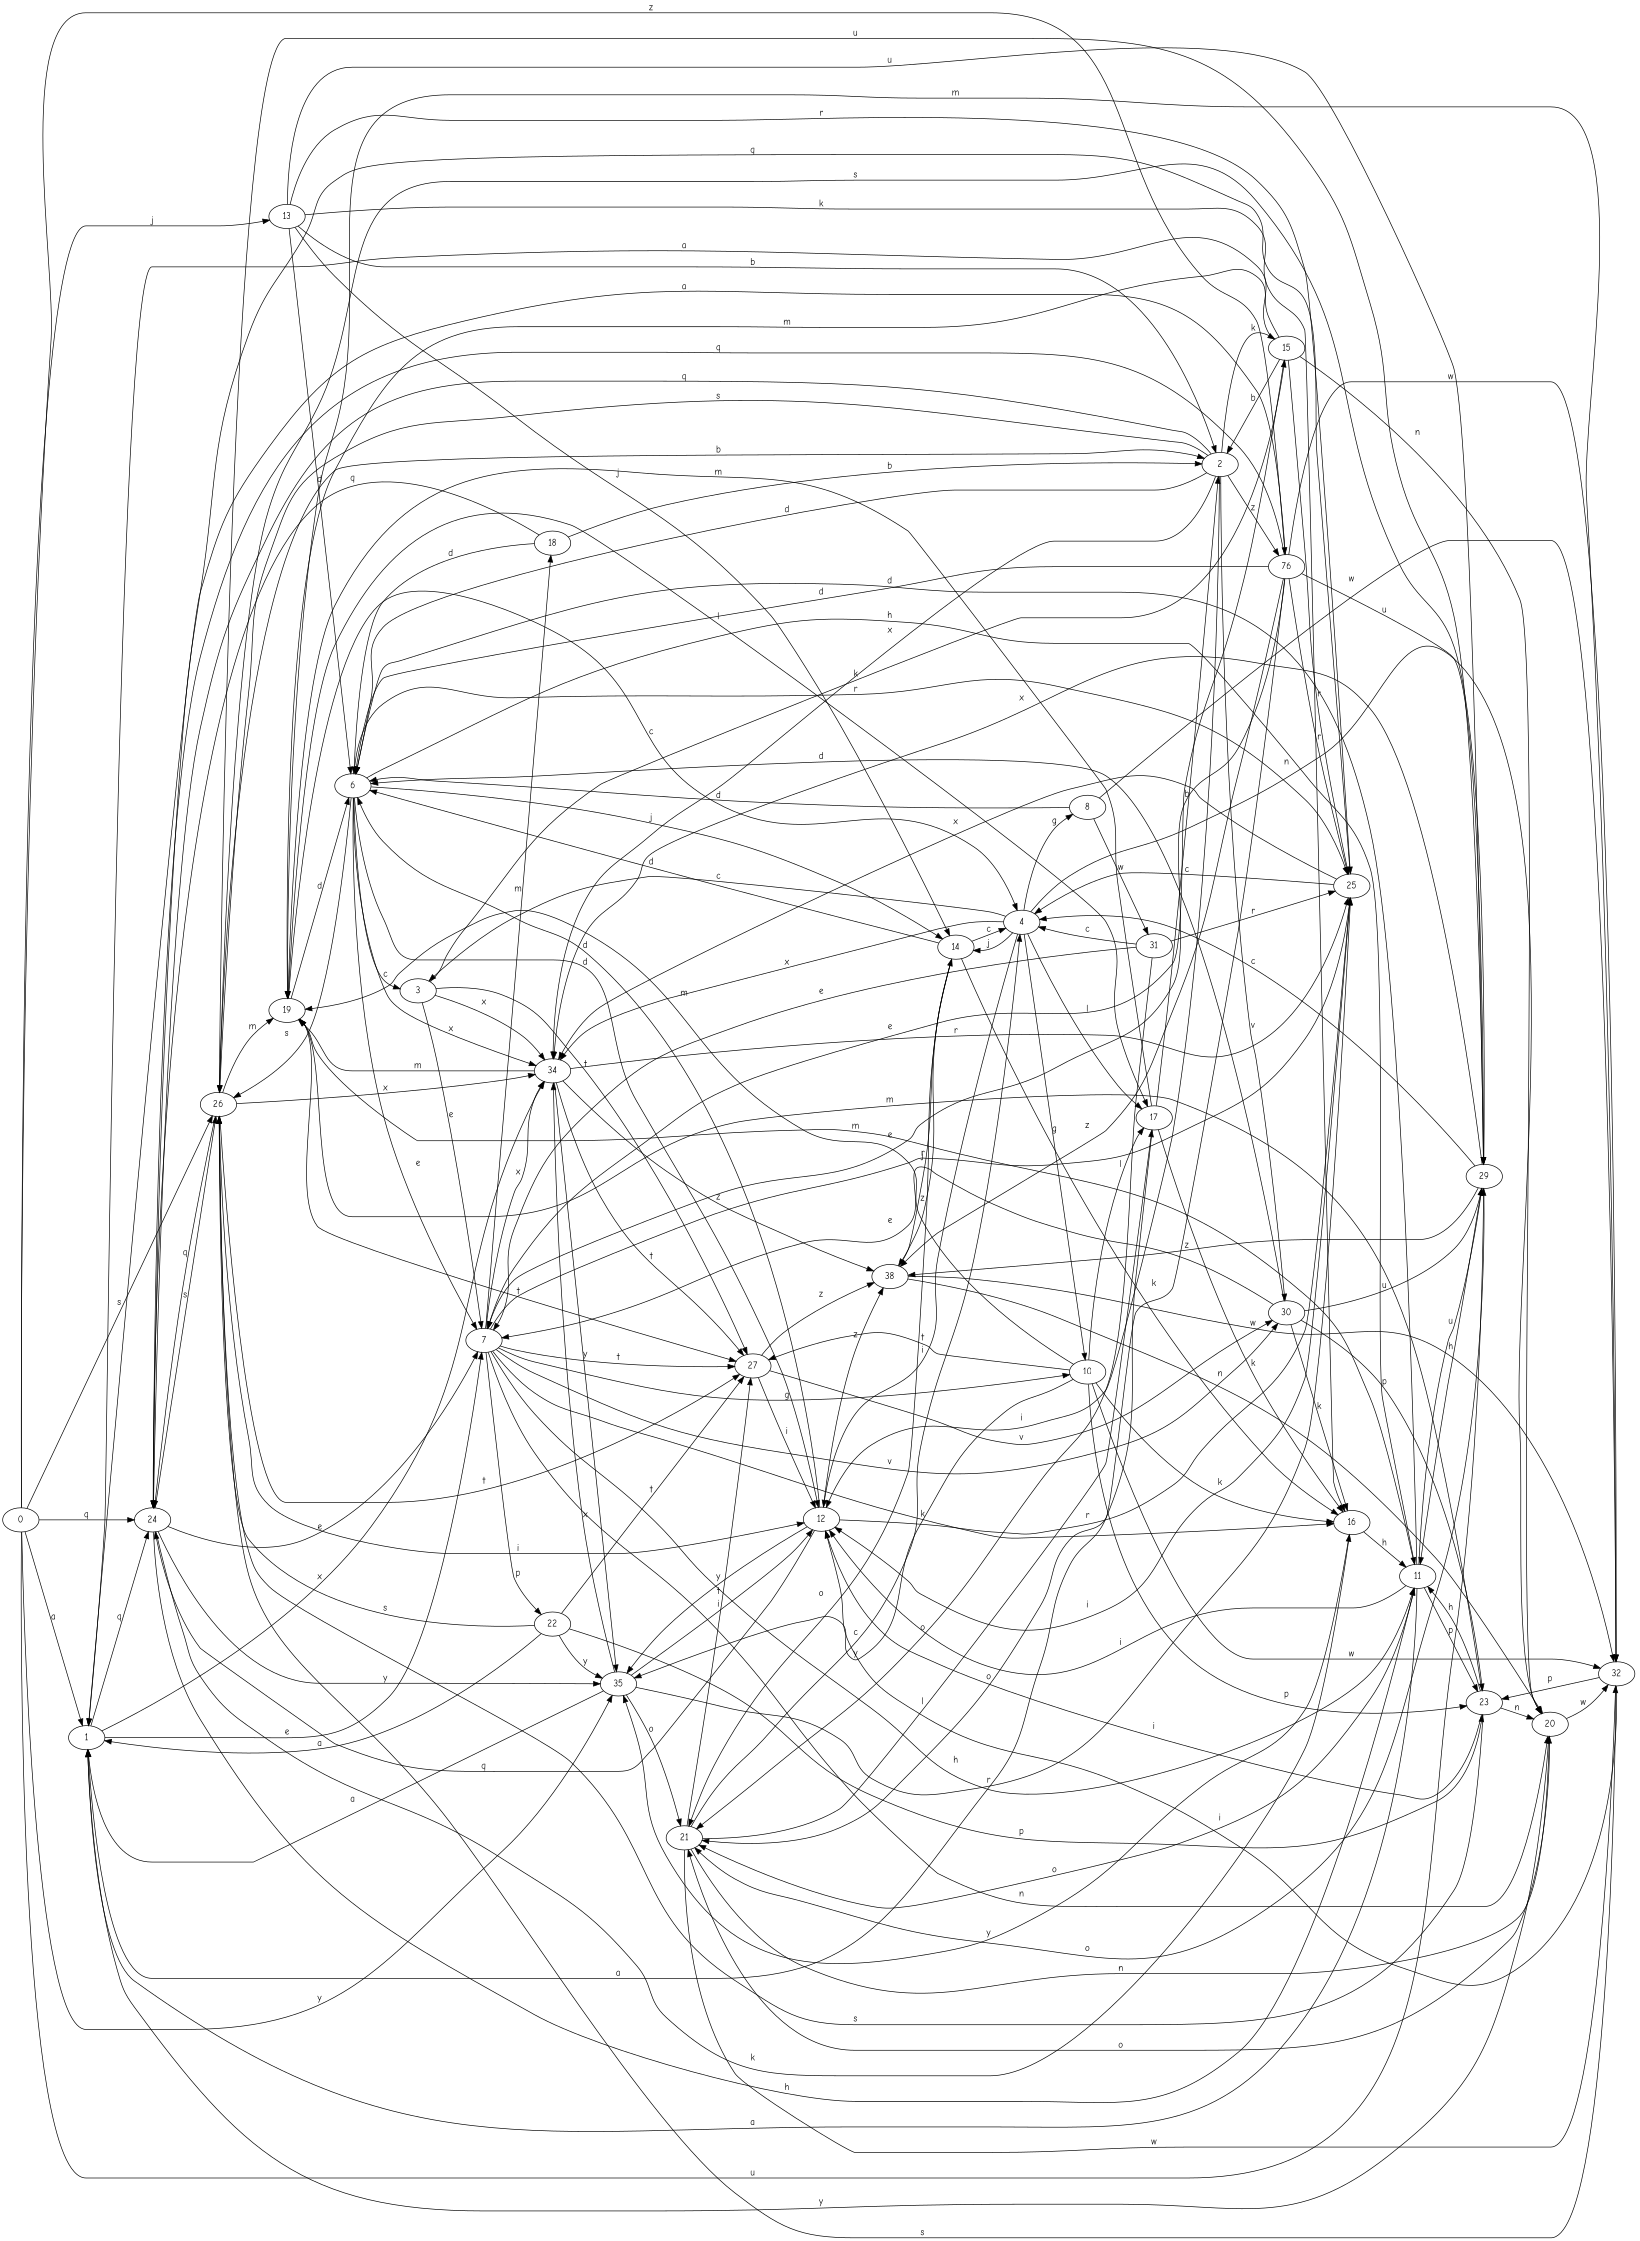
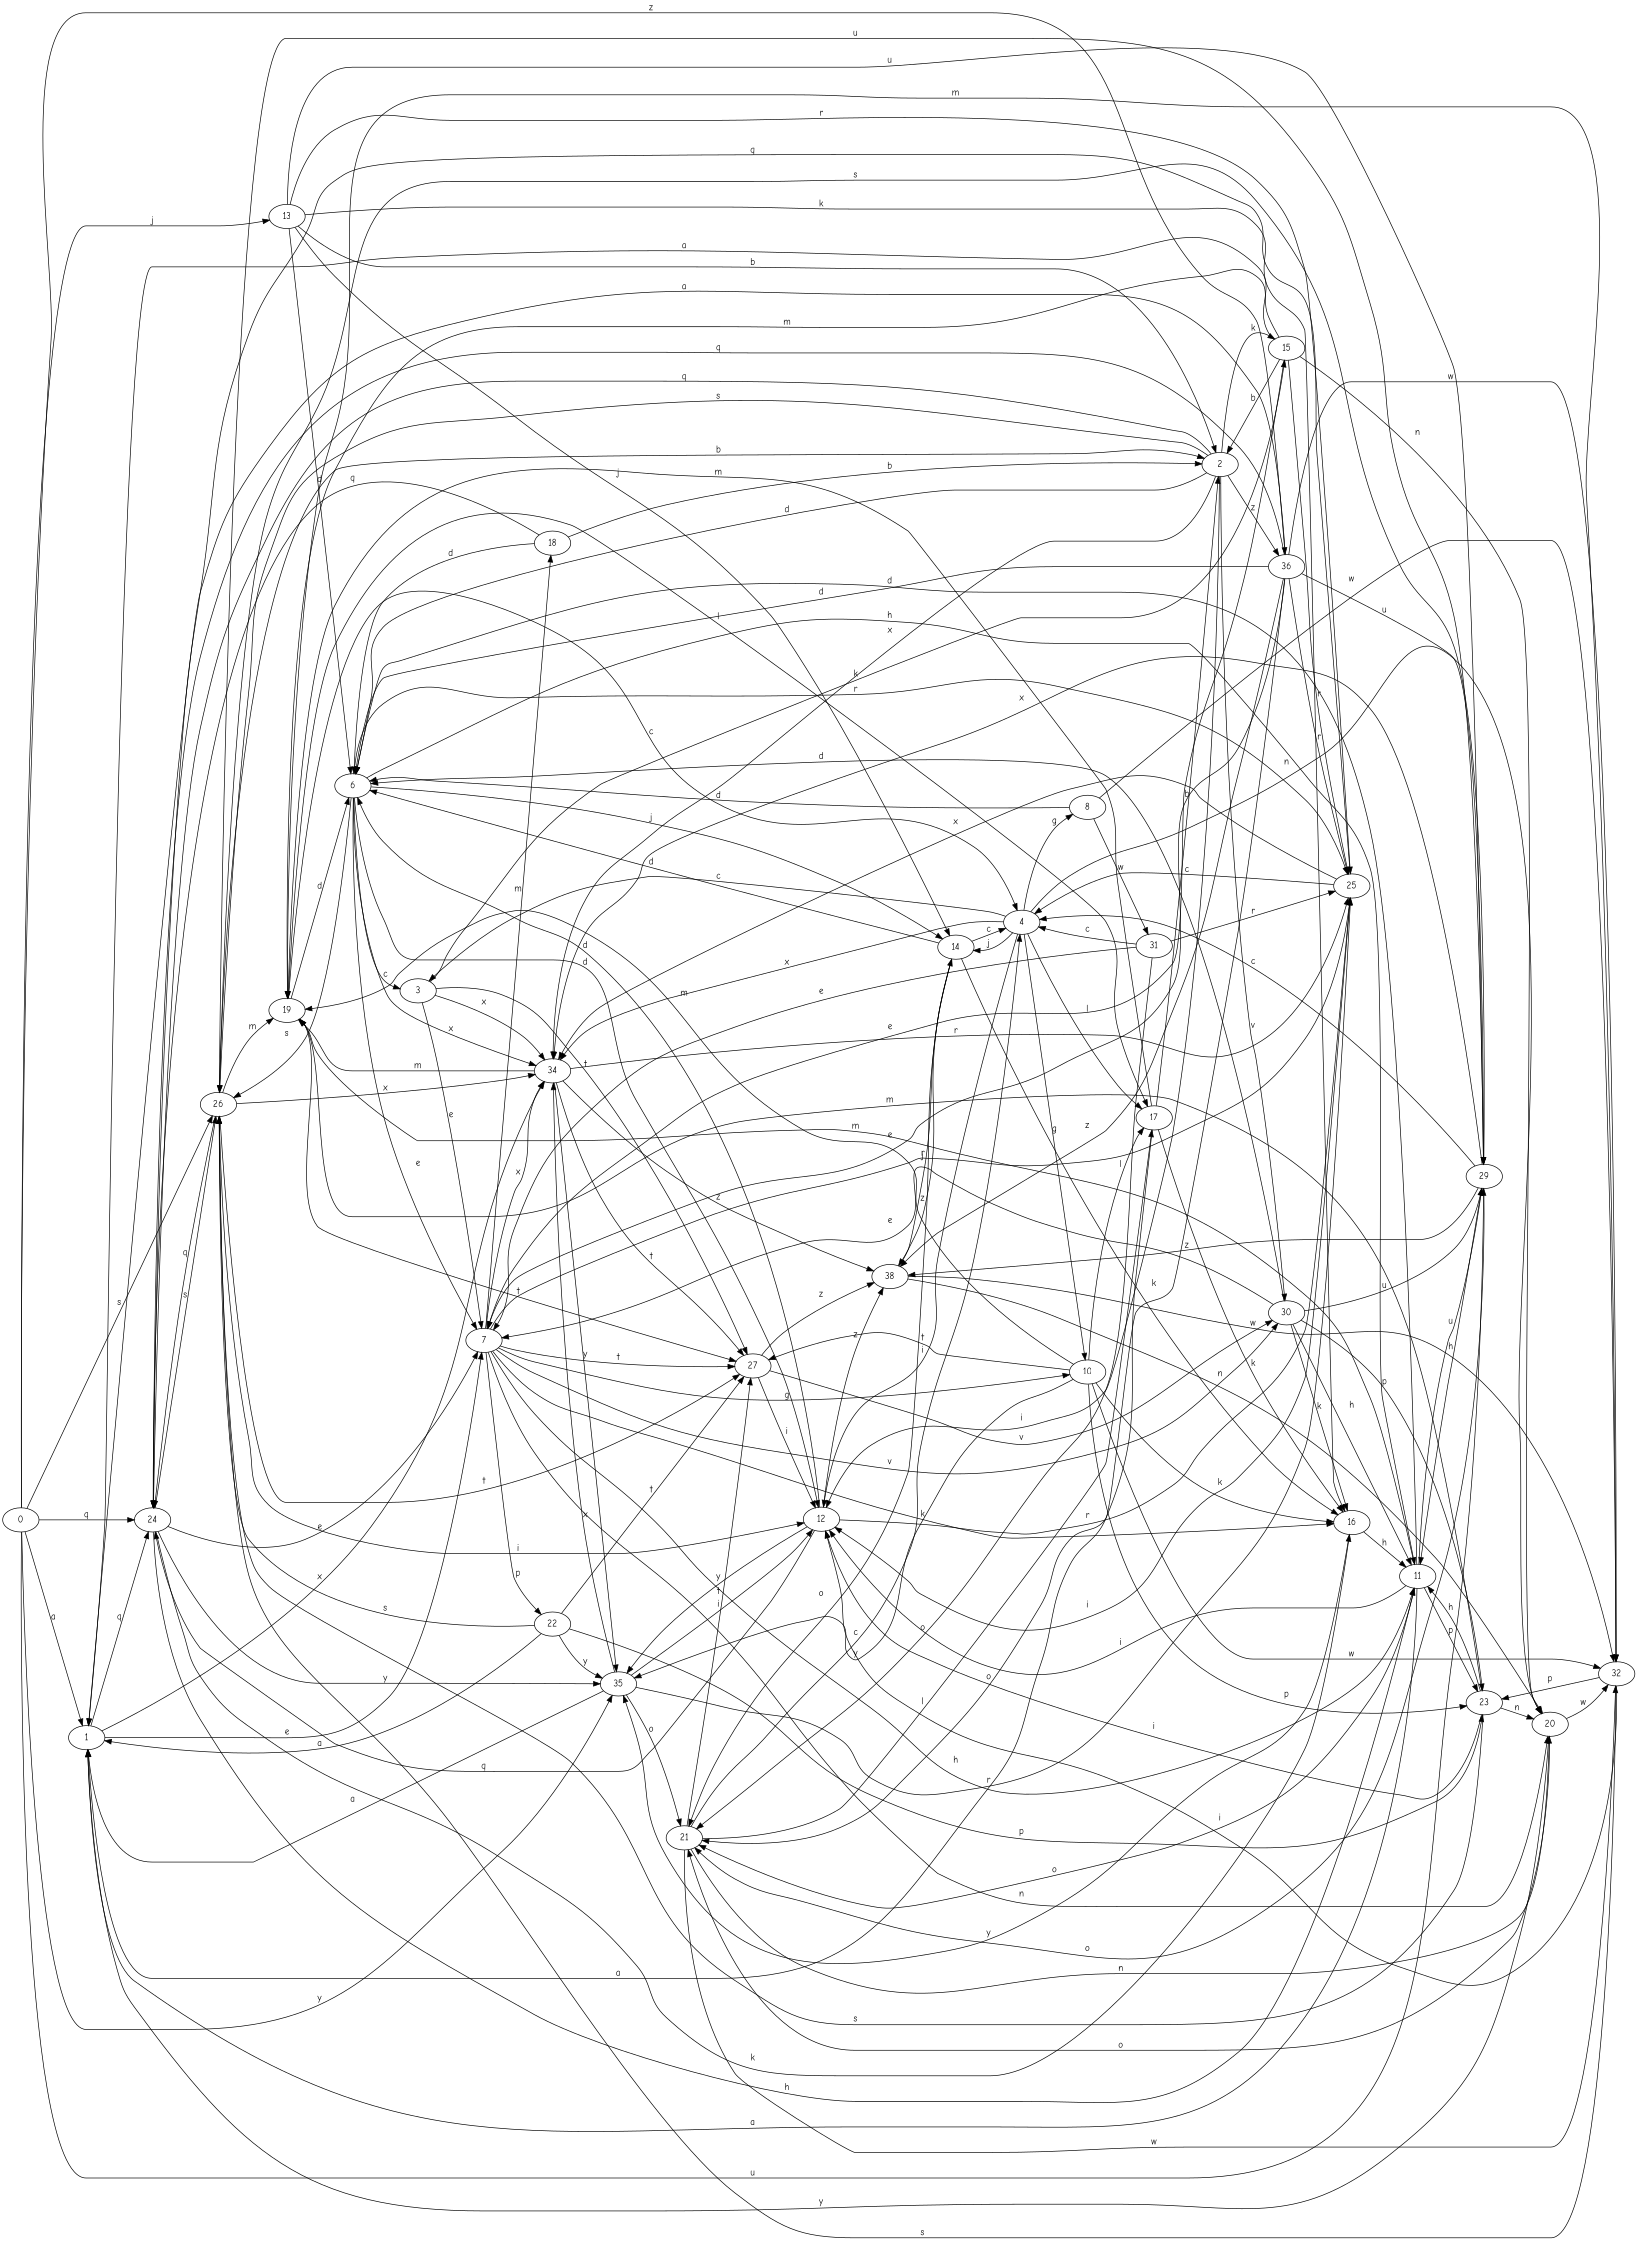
node "76": label "76" -> "36"
edge "30" -> "11": added, label "h"
